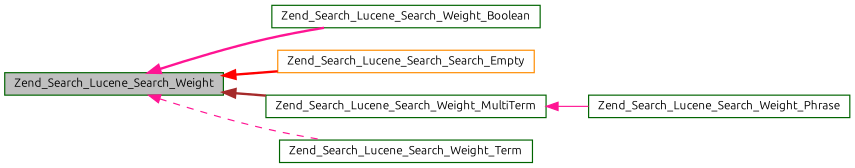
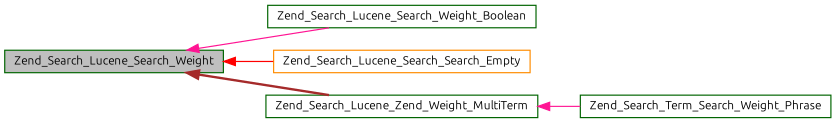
edge "Zend_Search_Lucene_Search_Weight_Boolean" -> "Zend_Search_Lucene_Search_Weight": style bold -> solid
edge "Zend_Search_Lucene_Search_Search_Empty" -> "Zend_Search_Lucene_Search_Weight": style bold -> solid
node "Zend_Search_Lucene_Search_Weight_MultiTerm": label "Zend_Search_Lucene_Search_Weight_MultiTerm" -> "Zend_Search_Lucene_Zend_Weight_MultiTerm"
node "Zend_Search_Lucene_Search_Weight_Phrase": label "Zend_Search_Lucene_Search_Weight_Phrase" -> "Zend_Search_Term_Search_Weight_Phrase"
node "Zend_Search_Lucene_Search_Weight_Term": removed
